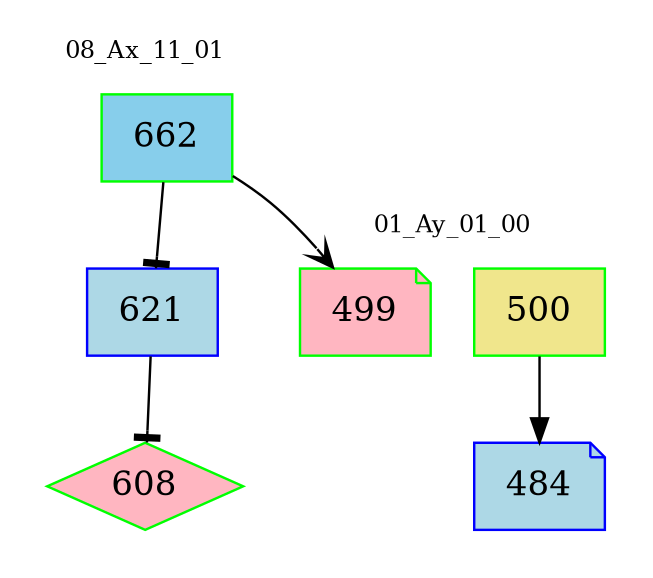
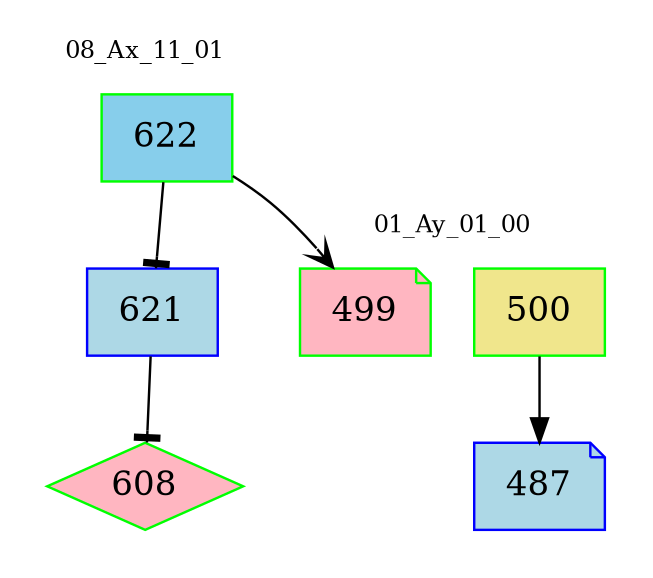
node "662": label "662" -> "622"
node "484": label "484" -> "487"
